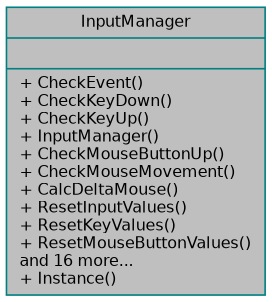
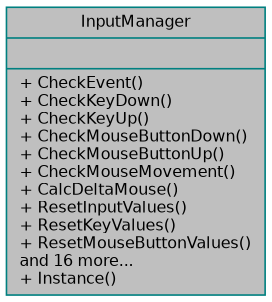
node "InputManager": text "+ InputManager()" -> "+ CheckMouseButtonDown()"
